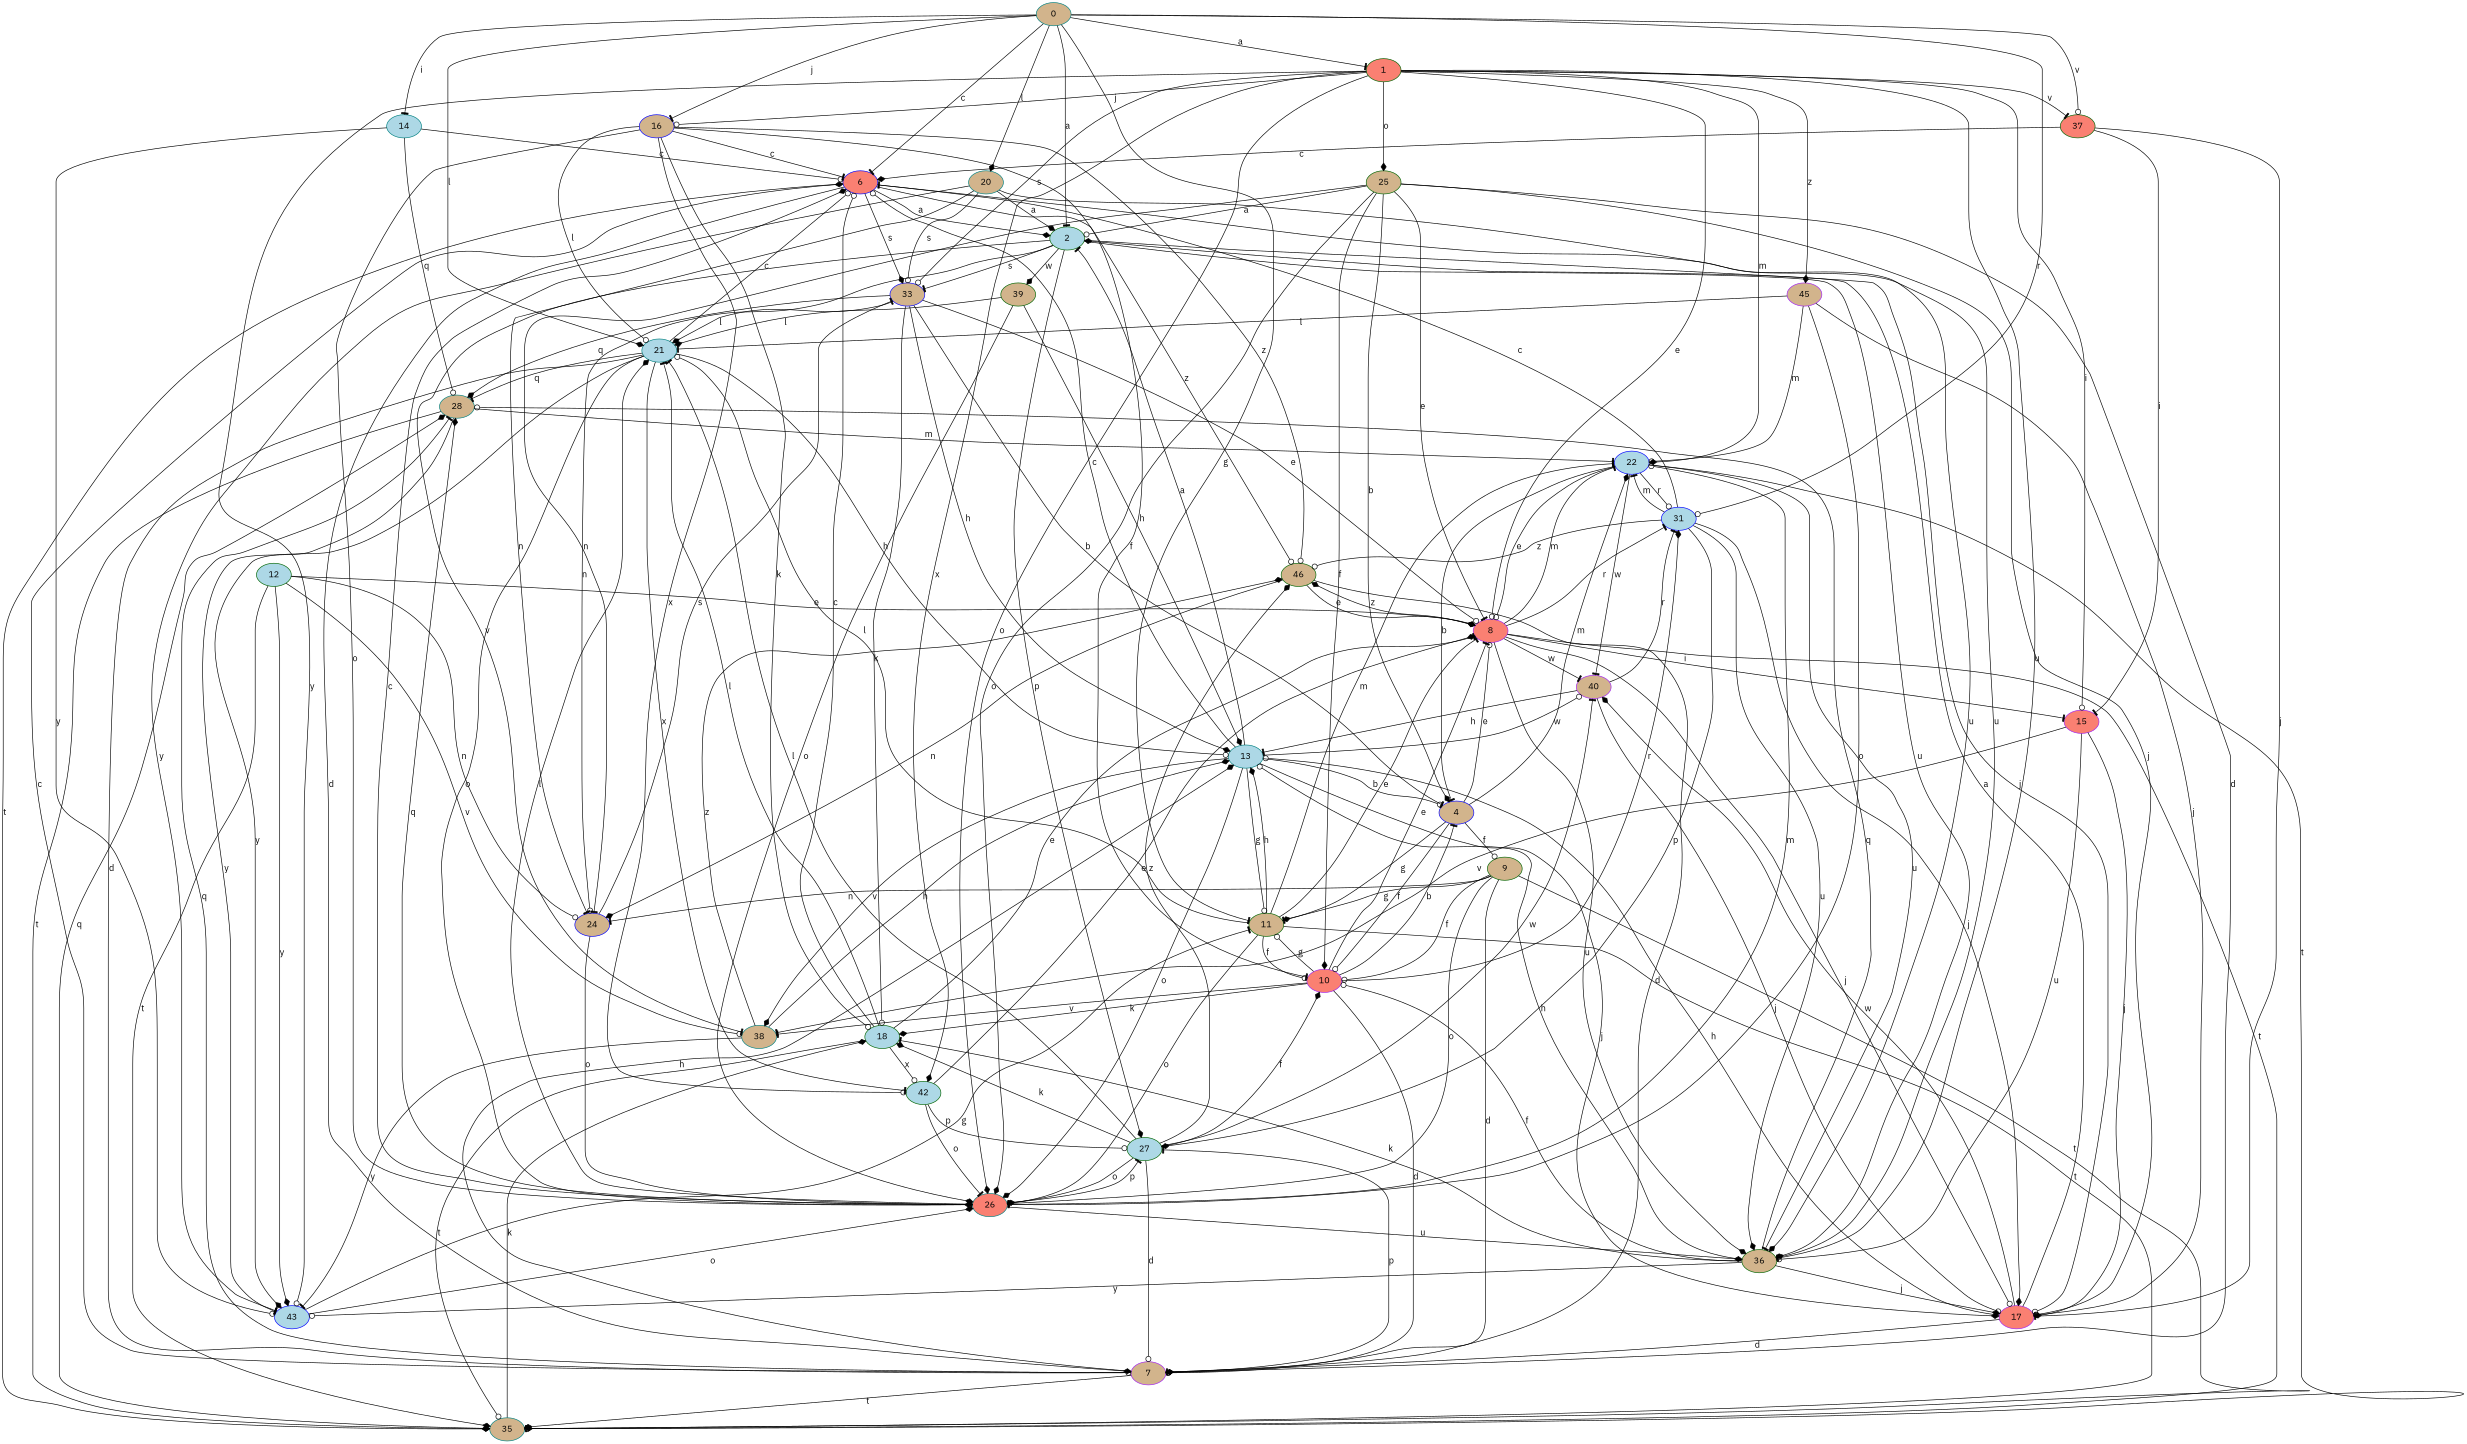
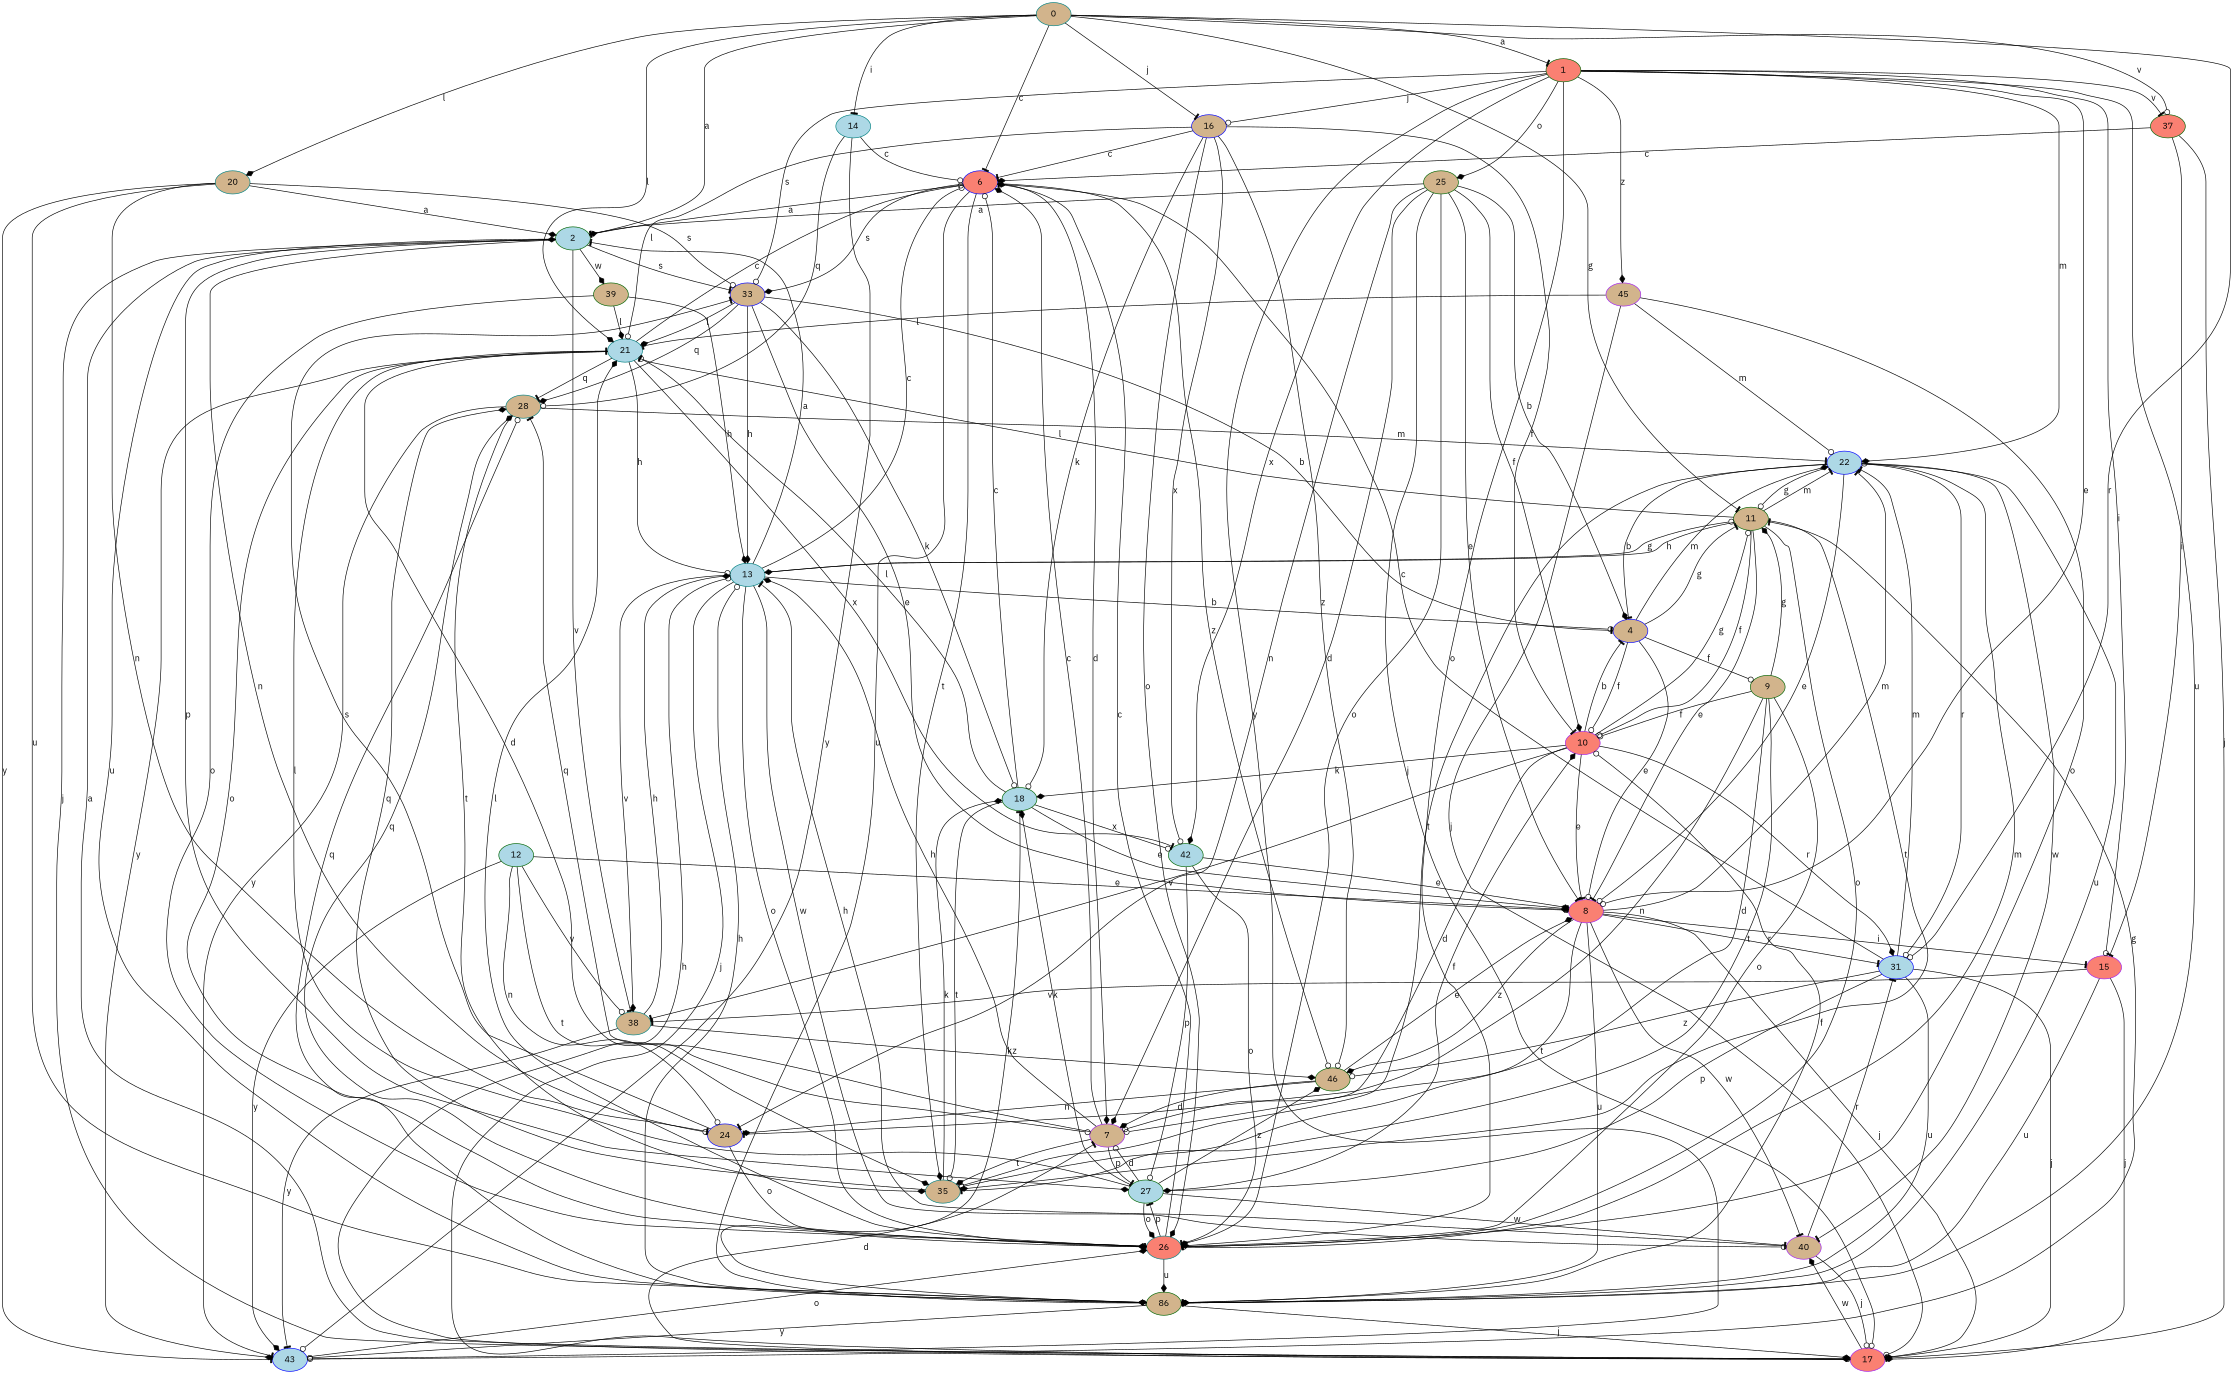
edge "22" -> "11": added, label "g"
node "36": label "36" -> "86"
